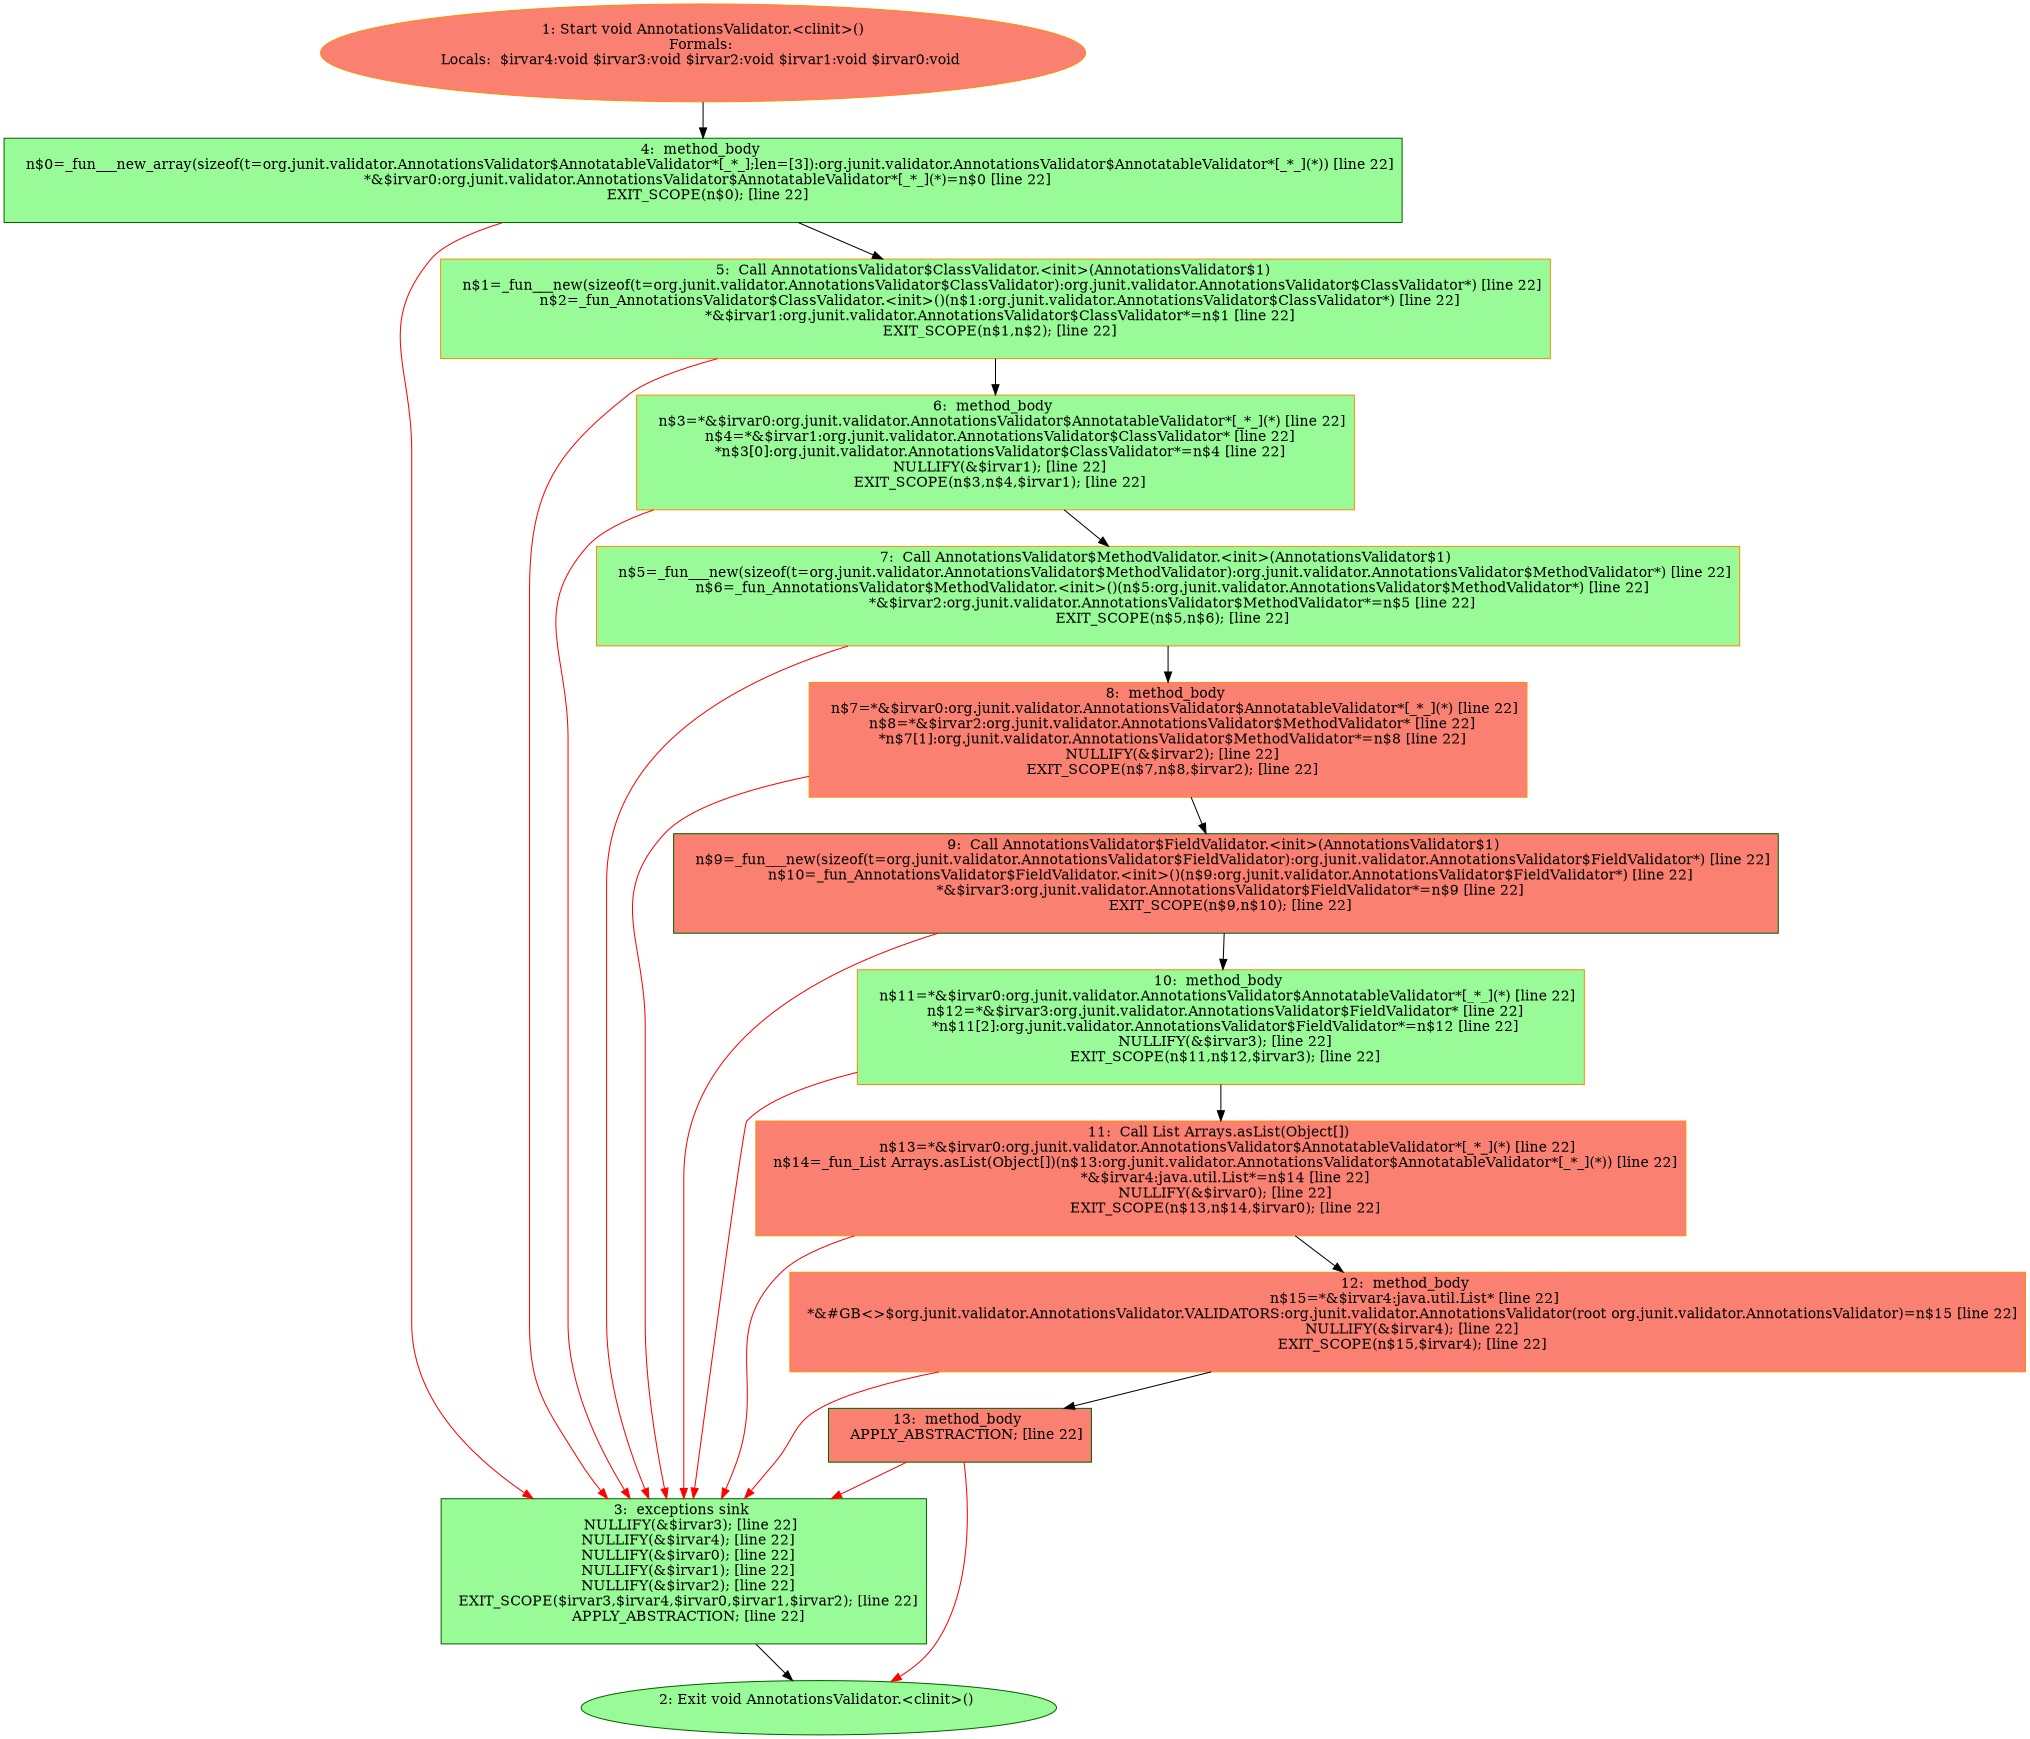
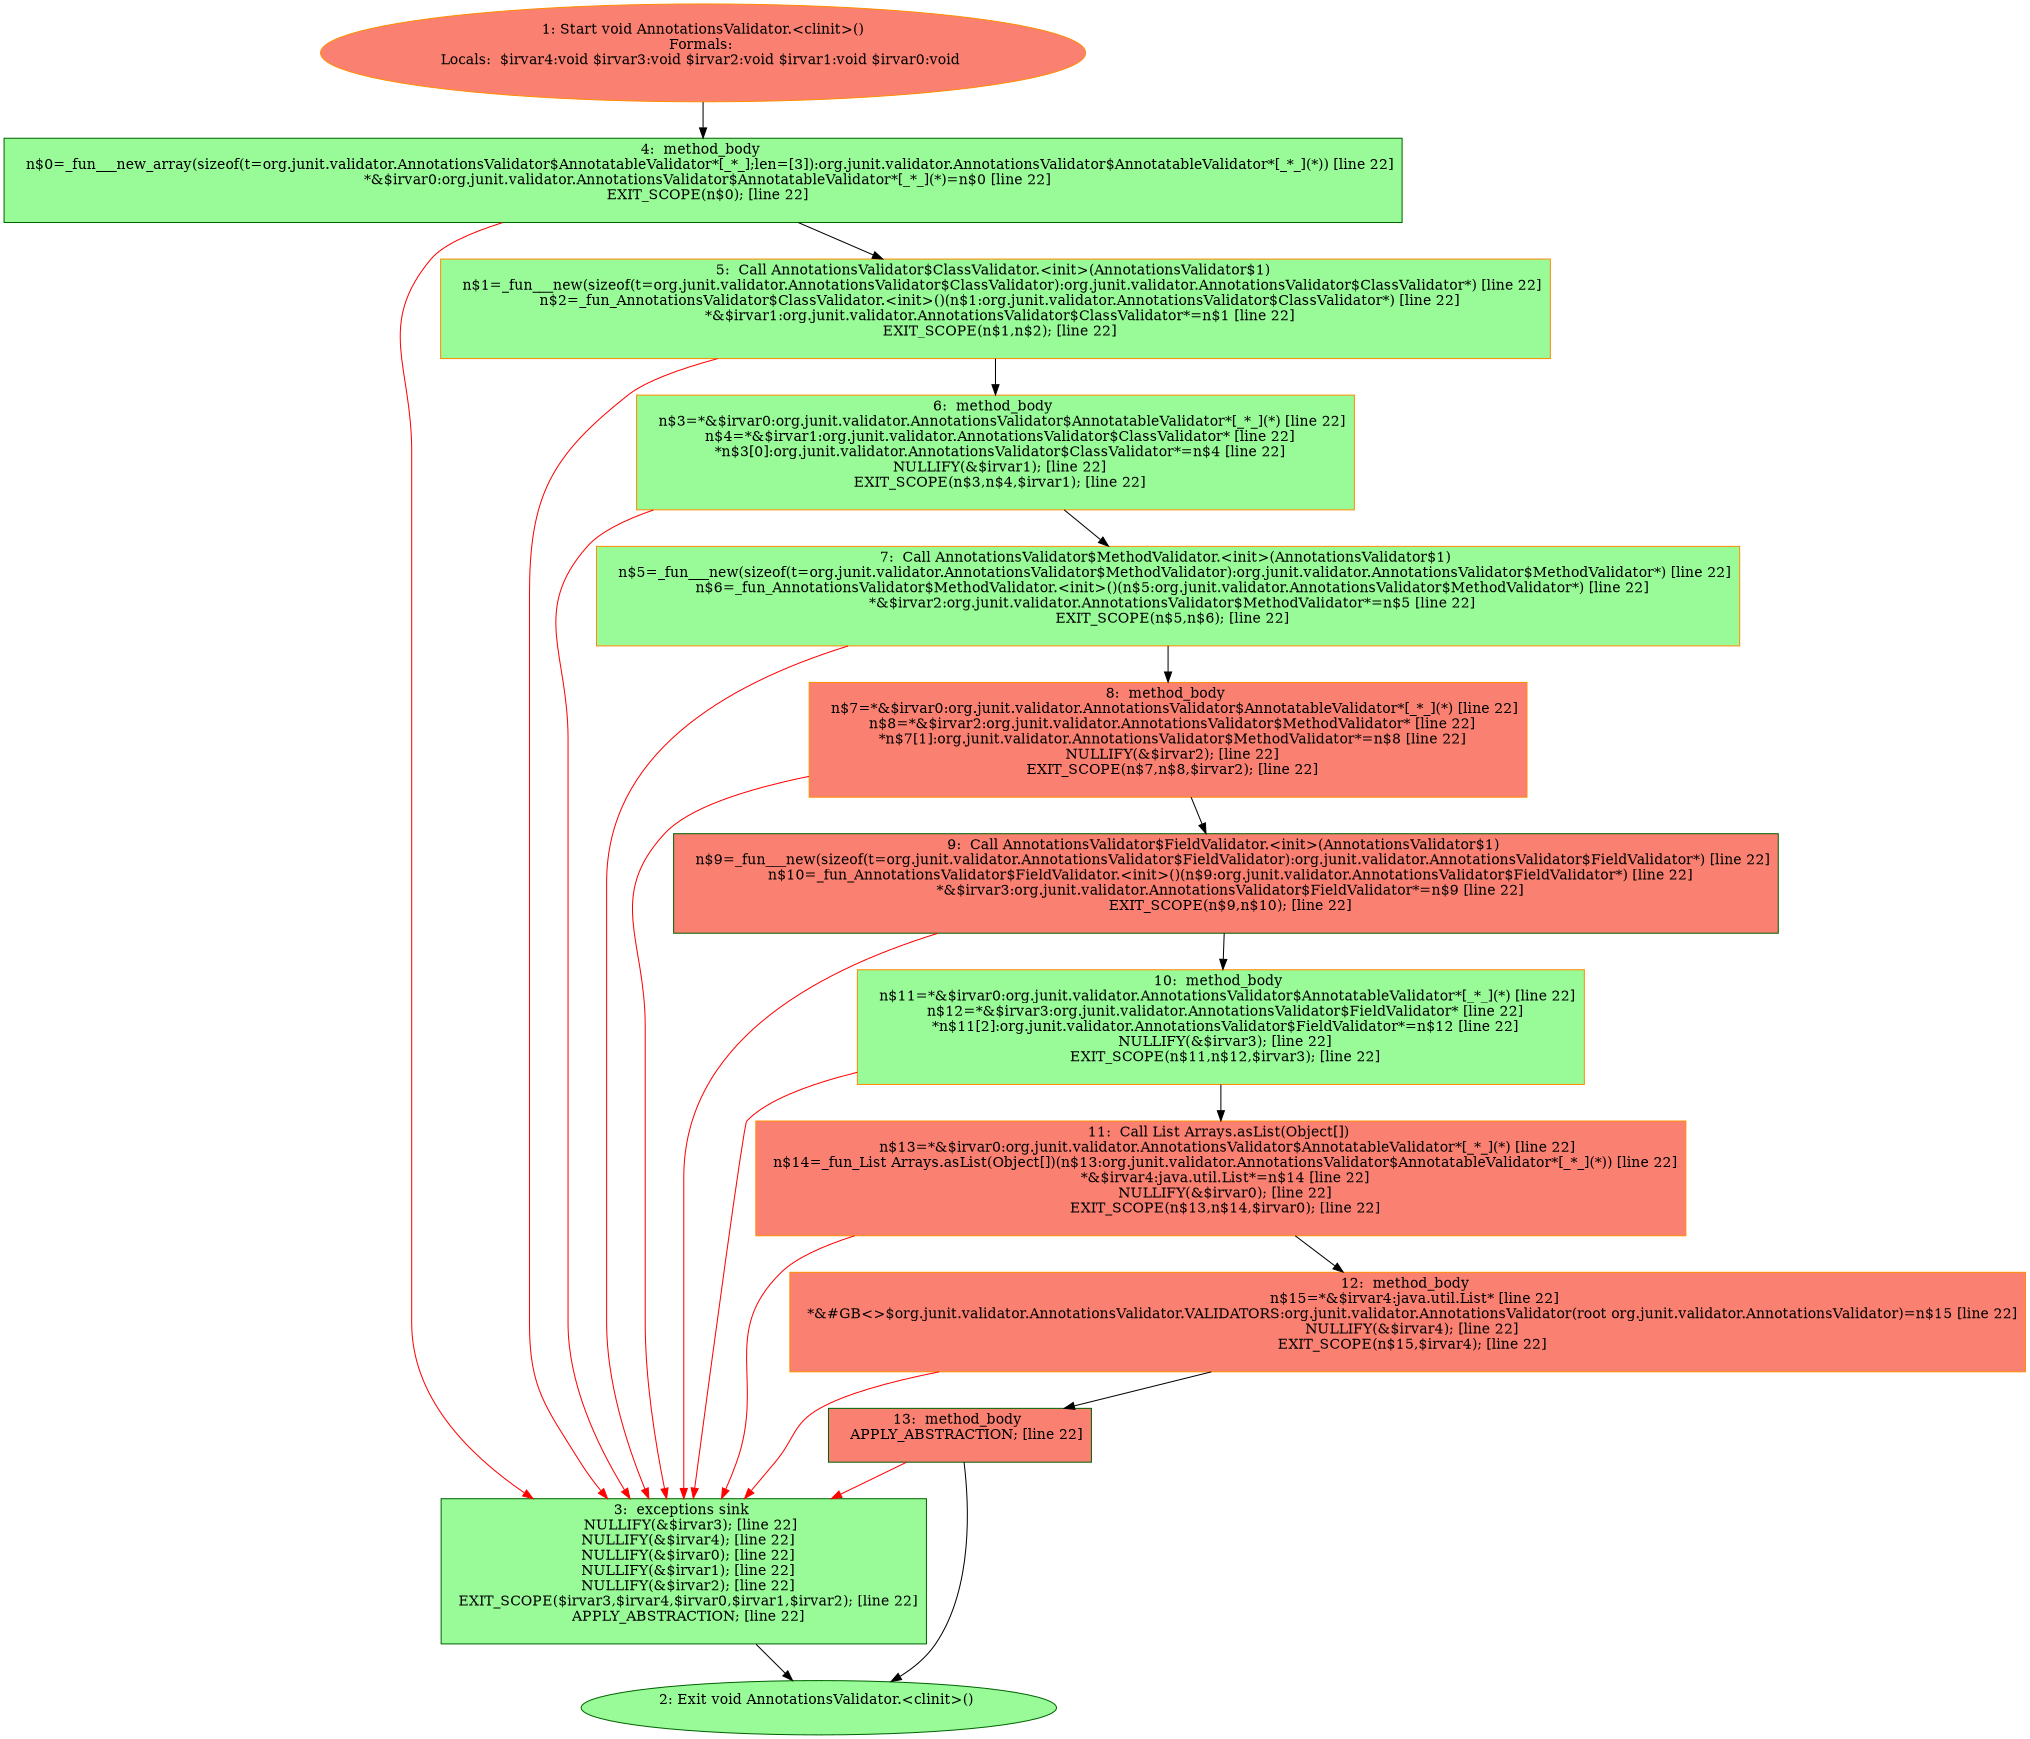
edge "13:  method_body APPLY_ABSTRACTION; [line 22]" -> "2: Exit void AnnotationsValidator.<clinit>()": color red -> black
